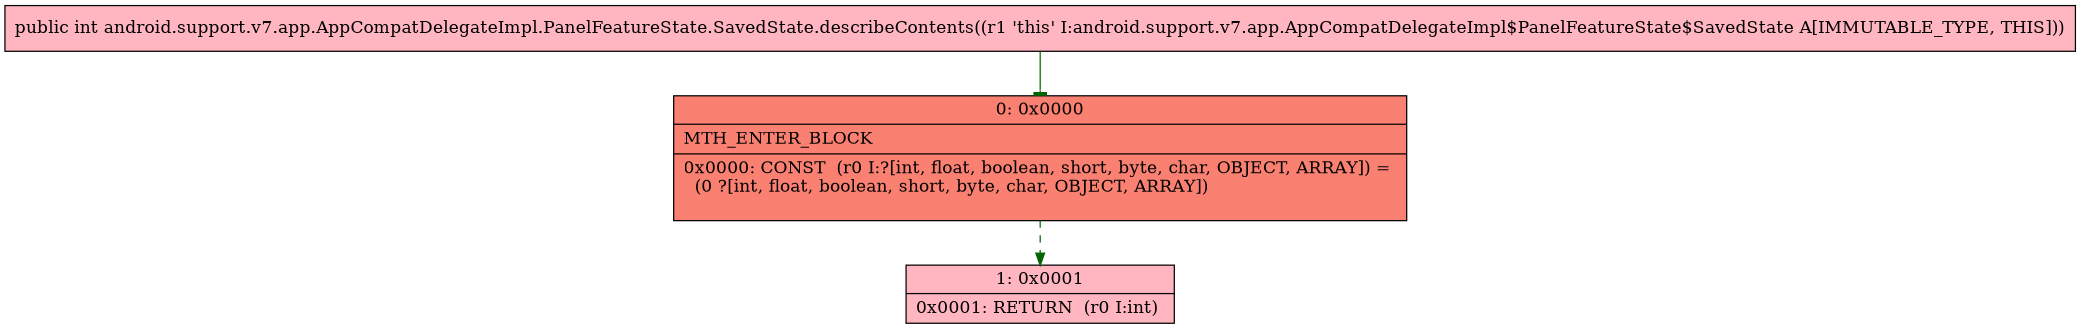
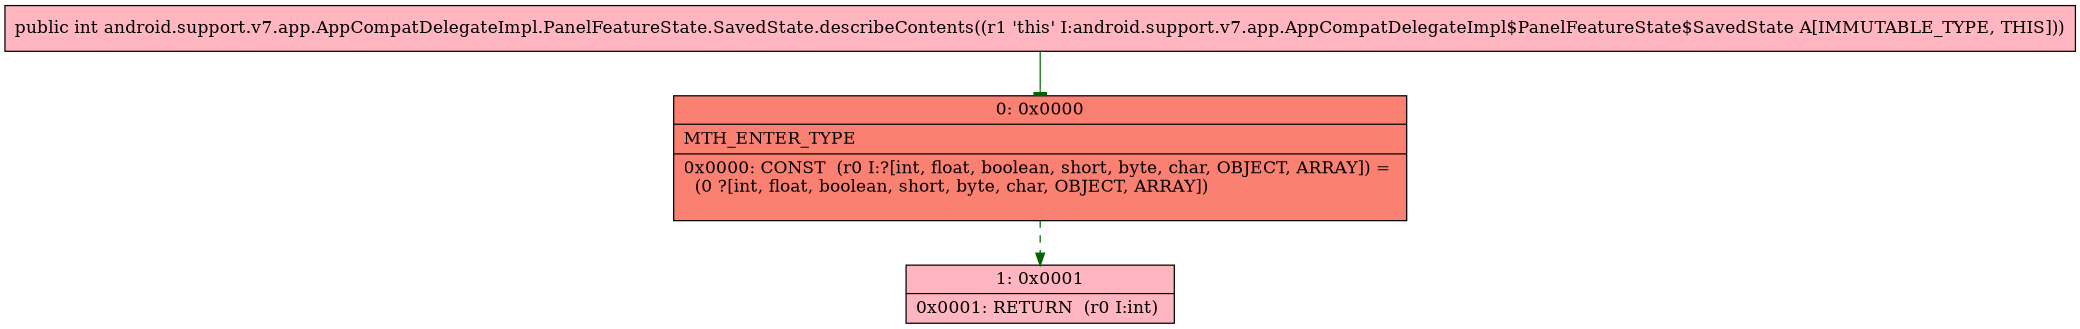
node "0: 0x0000": text "MTH_ENTER_BLOCK" -> "MTH_ENTER_TYPE"
